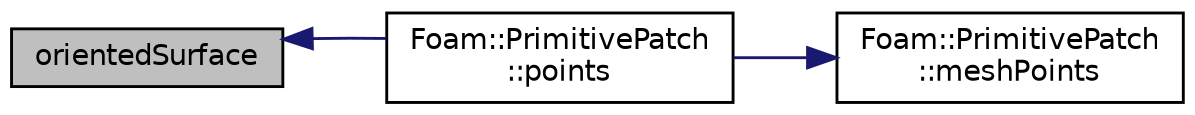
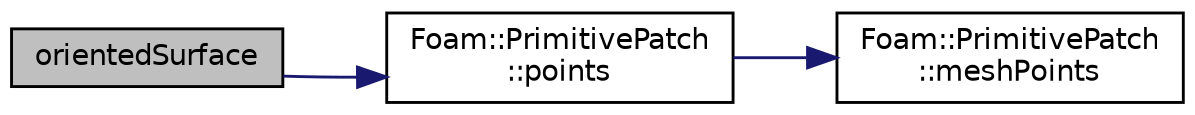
edge "Foam::PrimitivePatch ::points" -> "orientedSurface": reversed
